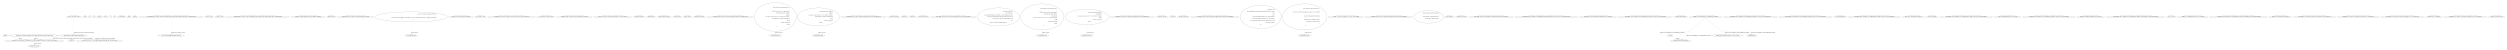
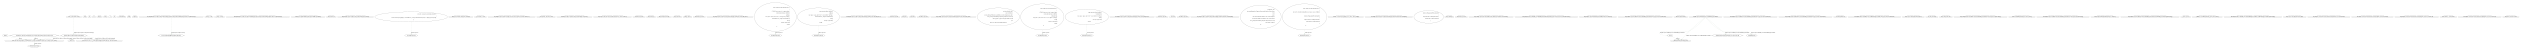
node "Entry Unk.QueueDeclare": added
